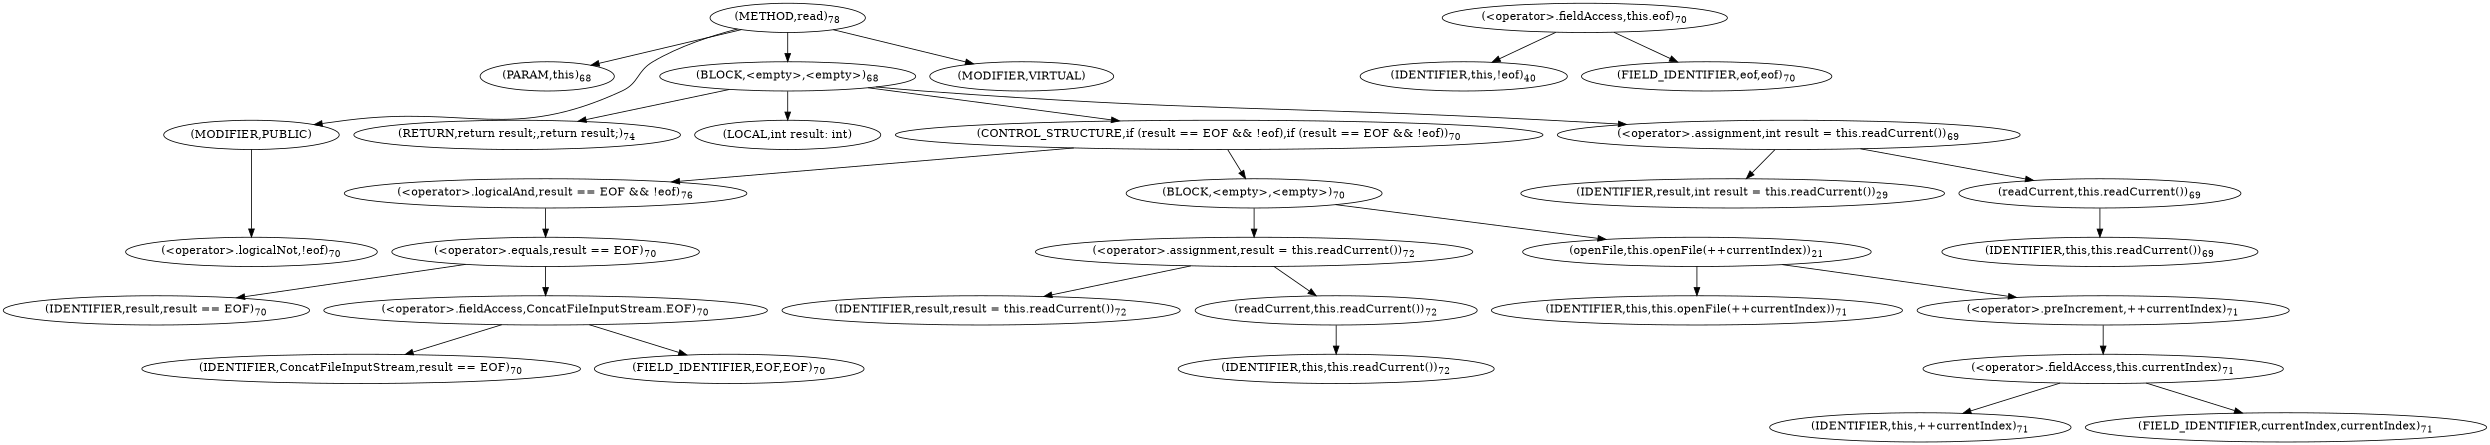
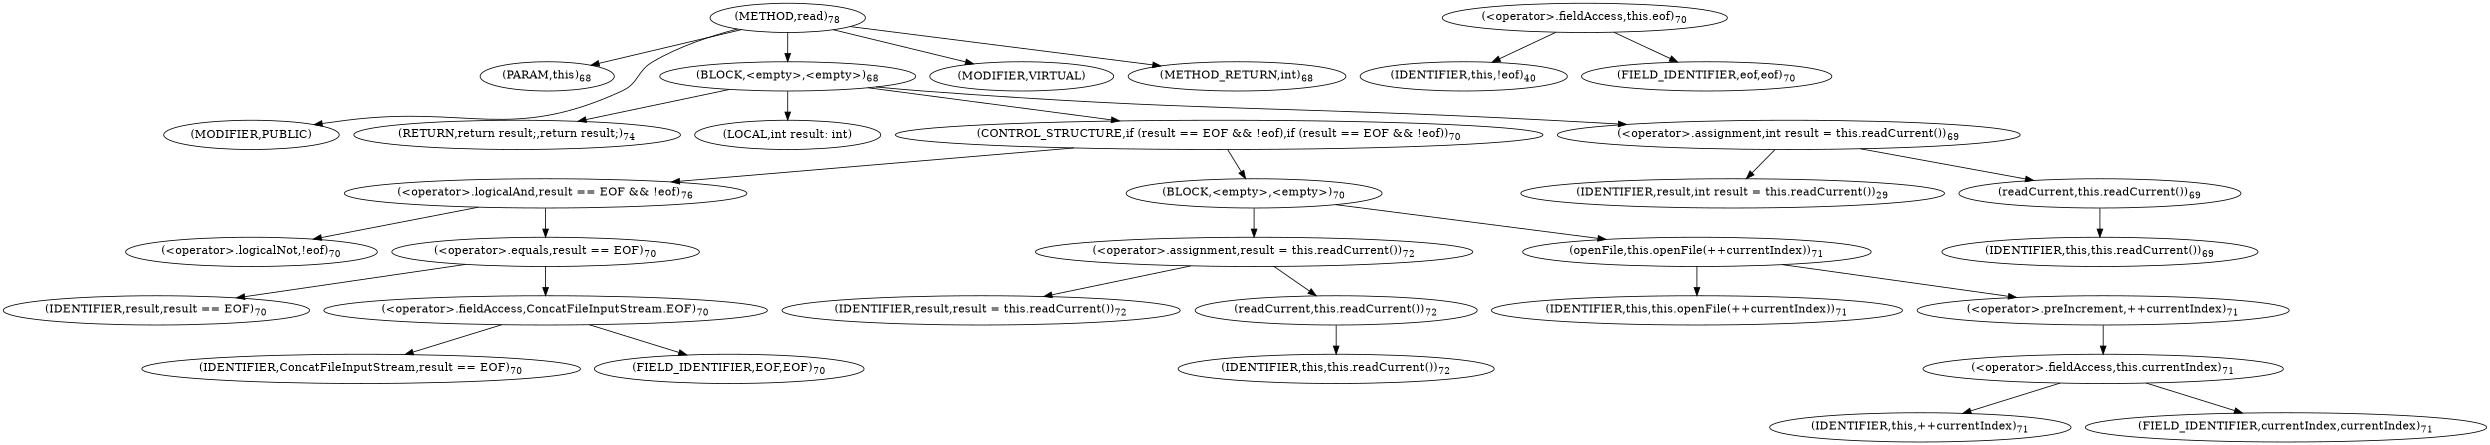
node "(METHOD_RETURN,int)": added
edge "(MODIFIER,PUBLIC)" -> "(<operator>.logicalNot,!eof)": now "(<operator>.logicalAnd,result == EOF && !eof)" -> "(<operator>.logicalNot,!eof)"
node "(openFile,this.openFile(++currentIndex))": text "21" -> "71"
